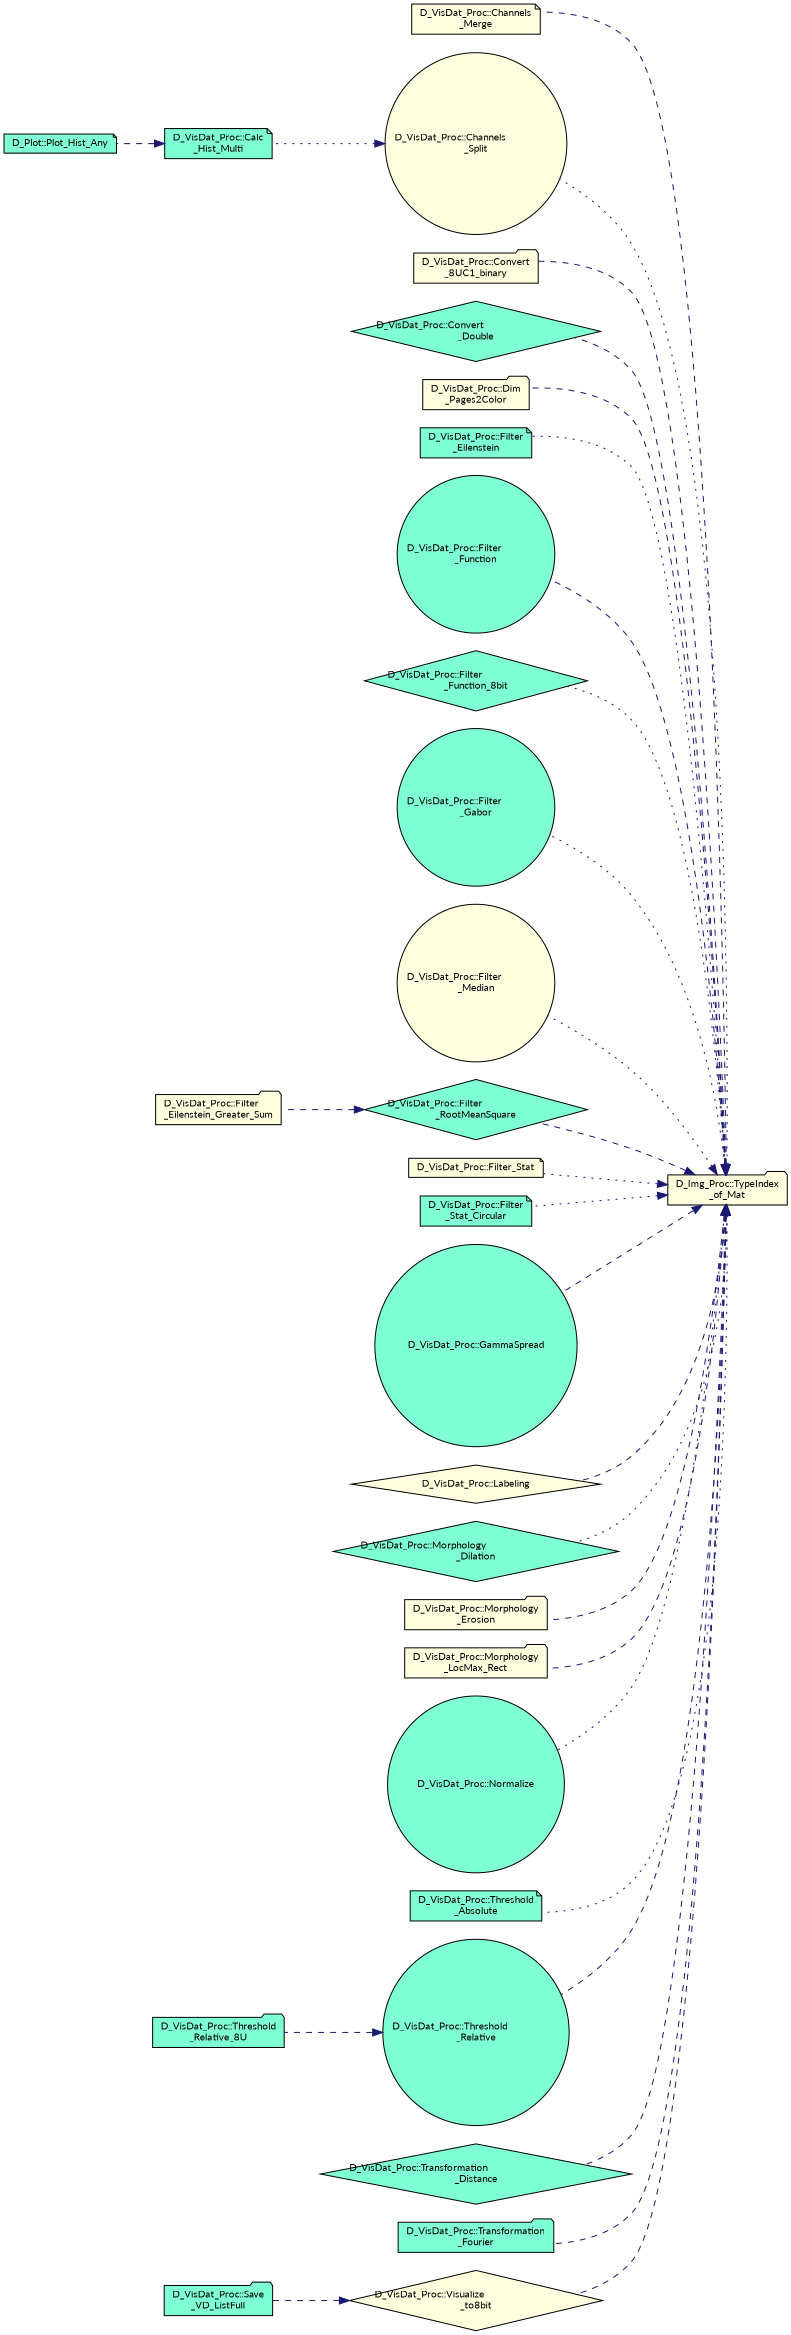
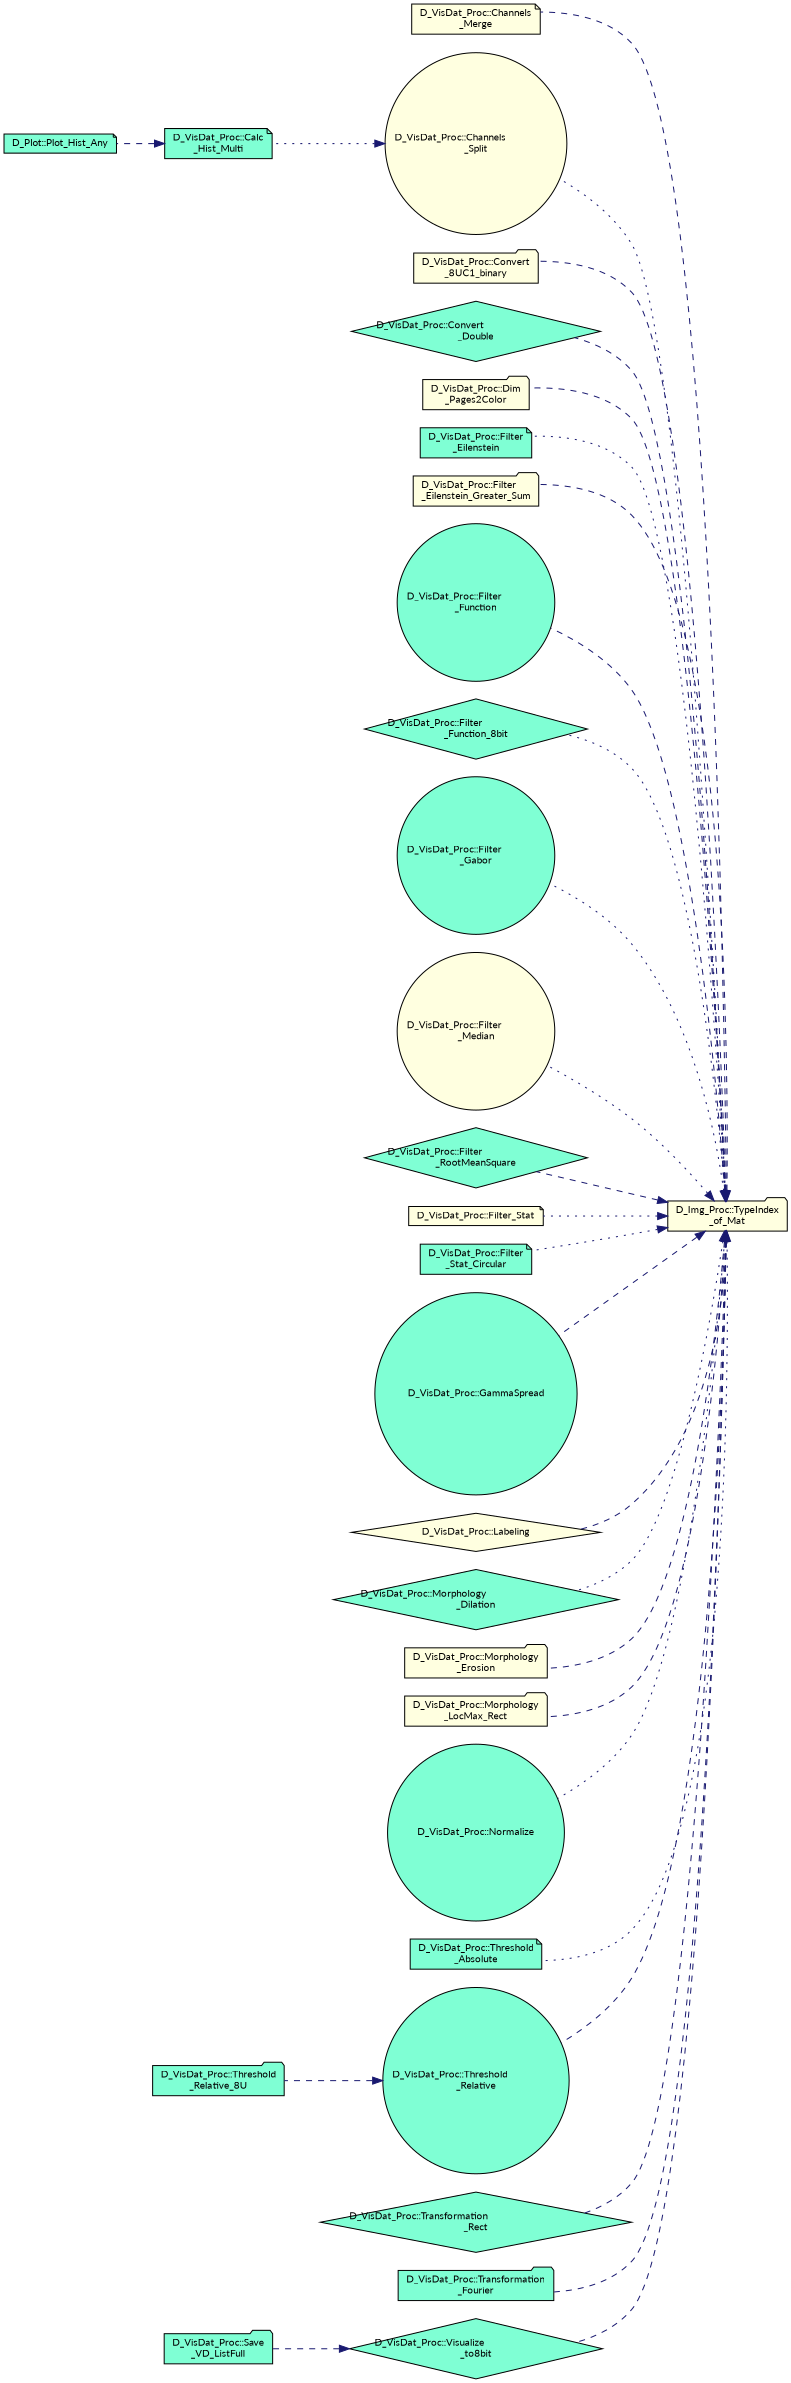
edge "D_VisDat_Proc::Filter _Eilenstein_Greater_Sum" -> "D_VisDat_Proc::Filter _RootMeanSquare": now "D_VisDat_Proc::Filter _Eilenstein_Greater_Sum" -> "D_Img_Proc::TypeIndex _of_Mat"
node "D_VisDat_Proc::Transformation _Distance": label "D_VisDat_Proc::Transformation _Distance" -> "D_VisDat_Proc::Transformation _Rect"
node "D_VisDat_Proc::Visualize _to8bit": fillcolor lightyellow -> aquamarine
